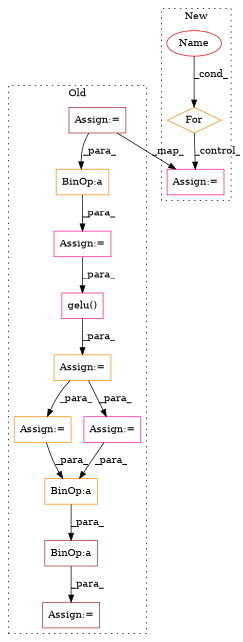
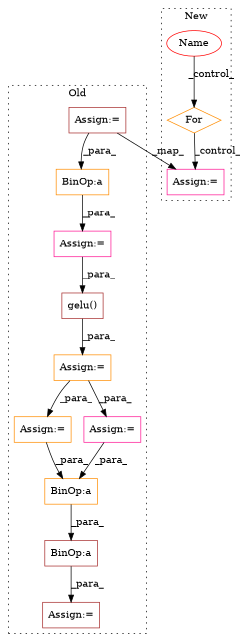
edge "Name" -> "For": label "_cond_" -> "_control_"
node "gelu()": color deeppink -> brown
